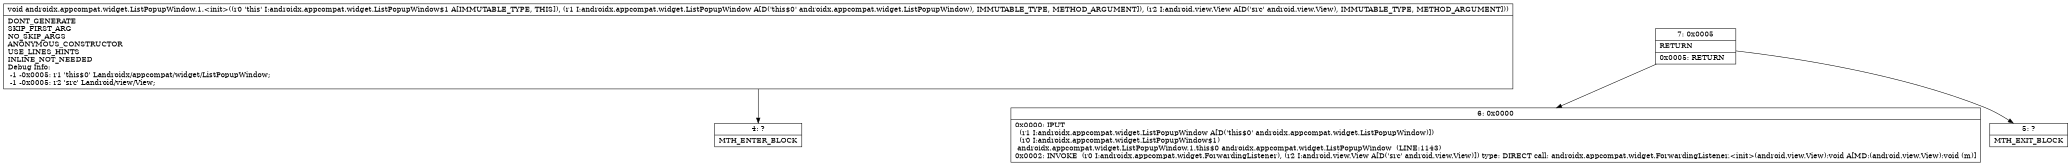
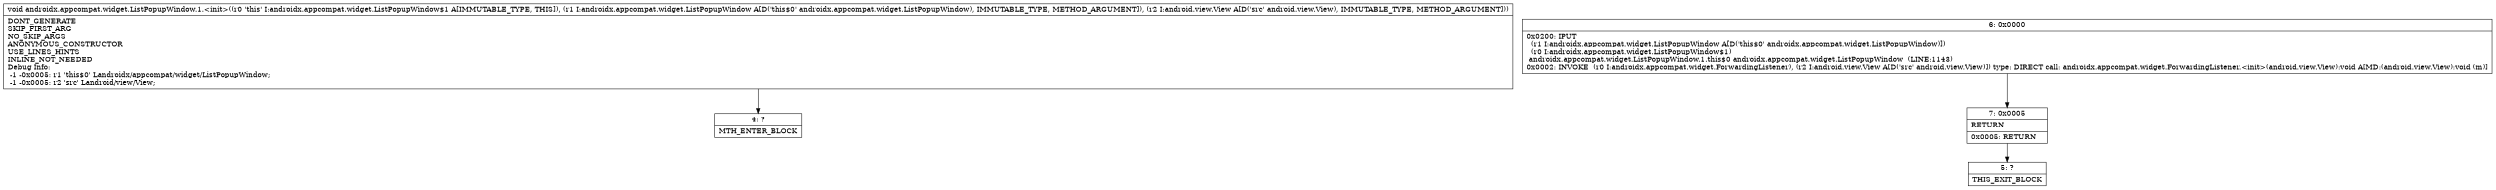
edge "7: 0x0005" -> "6: 0x0000": reversed
node "6: 0x0000": text "0x0000: IPUT" -> "0x0200: IPUT"
node "5: ?": text "MTH_EXIT_BLOCK" -> "THIS_EXIT_BLOCK"
